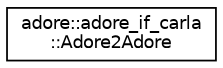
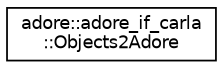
node "adore::adore_if_carla ::Adore2Adore": label "adore::adore_if_carla ::Adore2Adore" -> "adore::adore_if_carla ::Objects2Adore"
